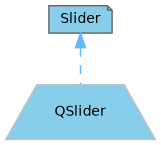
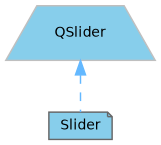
edge "QSlider" -> "Slider": reversed
